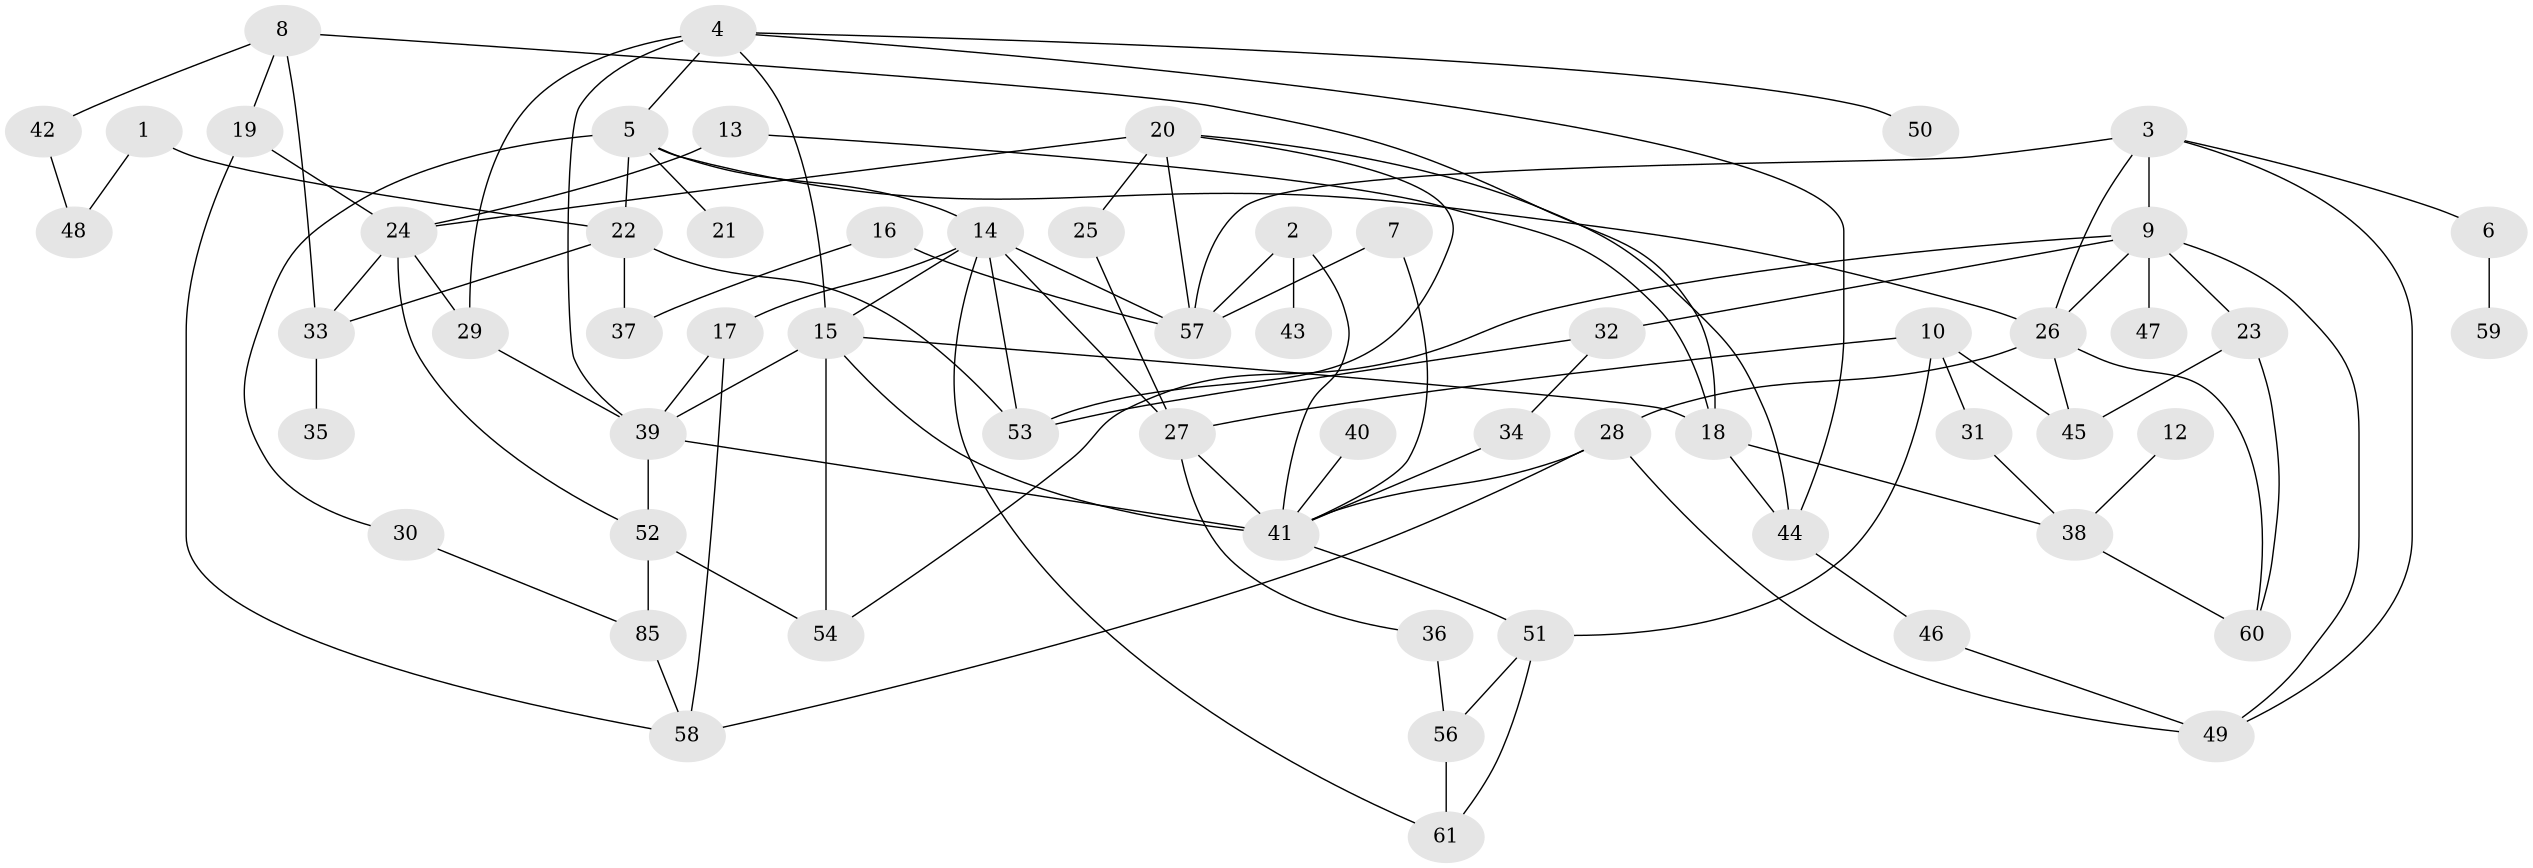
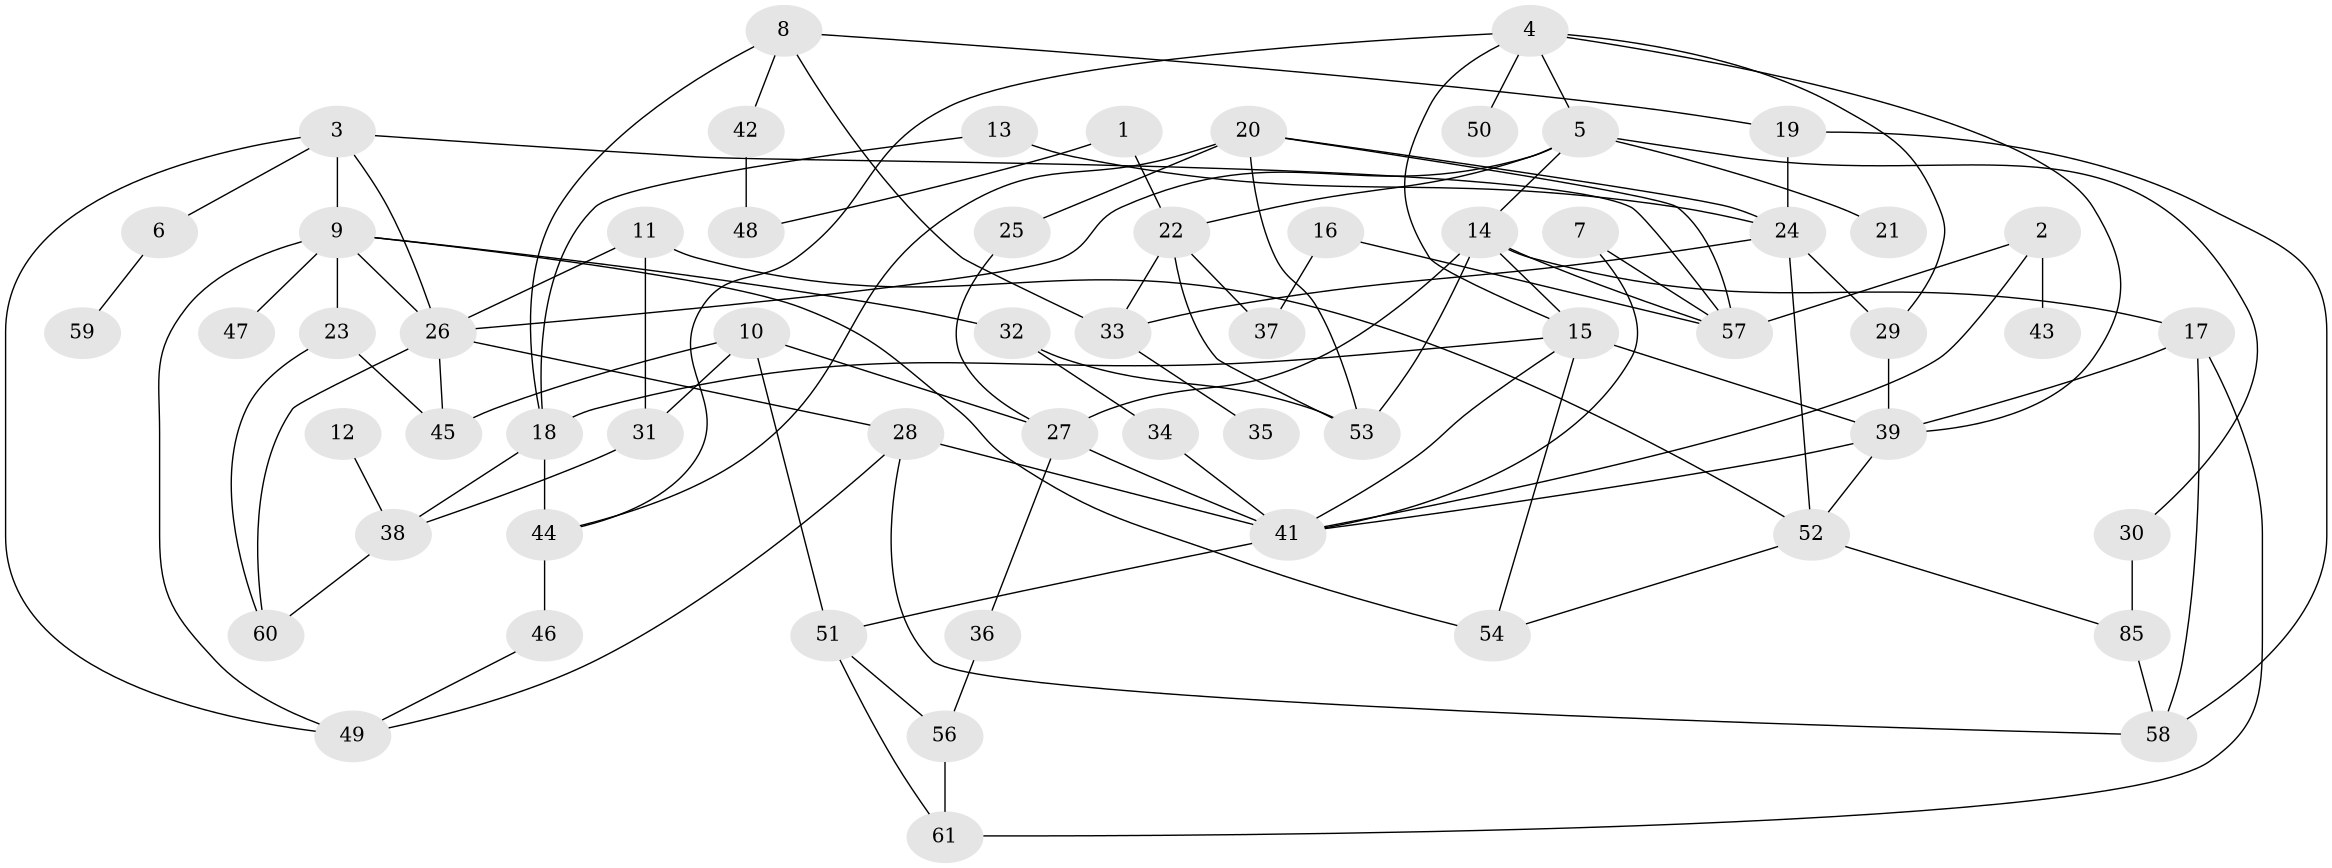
node "11": added
node "40": removed
edge "14" -- "61": now "17" -- "61"
